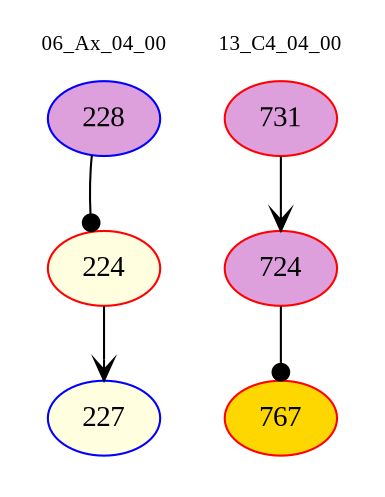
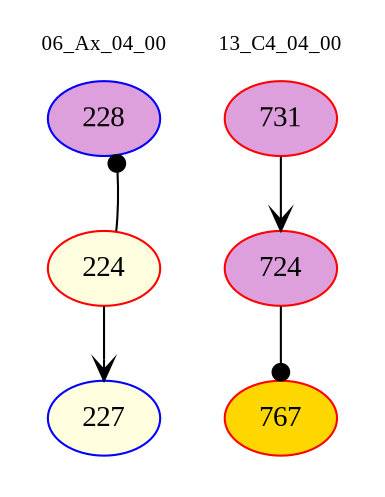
edge "228" -> "224": reversed
